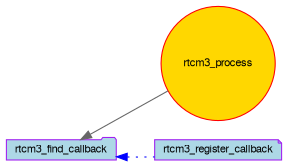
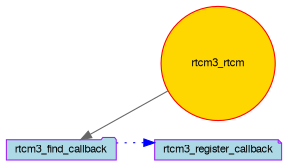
node "rtcm3_process": label "rtcm3_process" -> "rtcm3_rtcm"
edge "rtcm3_register_callback" -> "rtcm3_find_callback": reversed
